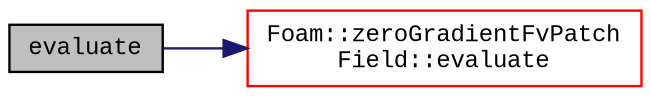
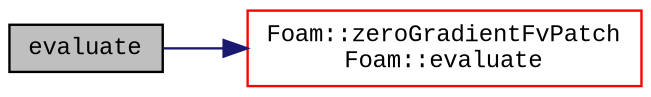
node "Foam::zeroGradientFvPatch Field::evaluate": label "Foam::zeroGradientFvPatch Field::evaluate" -> "Foam::zeroGradientFvPatch Foam::evaluate"
